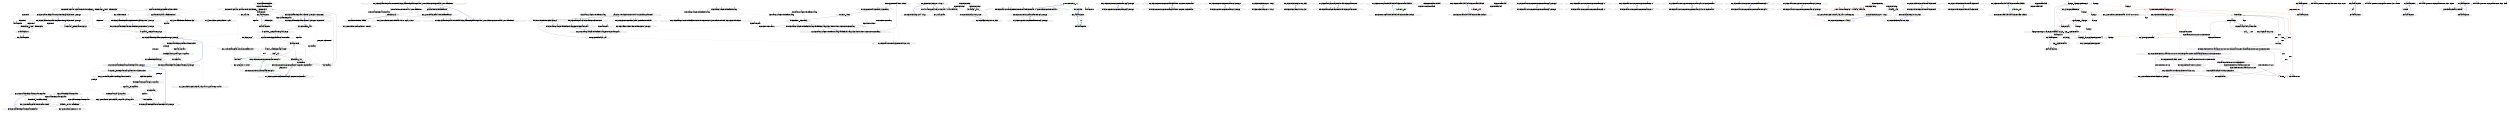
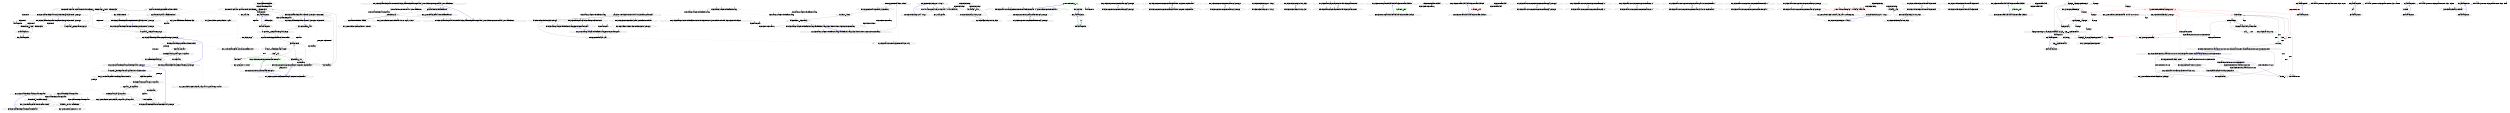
edge "Ninject.Tests.Integration.KiteShield" -> "13: this.Color = color": label "Ninject.Tests.Integration.KiteShield" -> "Ninject.Injection.IInjectorFactory"
node "this.Selector.SelectMethodsForInjection(plan.Type)": label "this.Selector.SelectMethodsForInjection(plan.Type)" -> "this.Selector.SelectMethodsForInjection(color.Type)"
